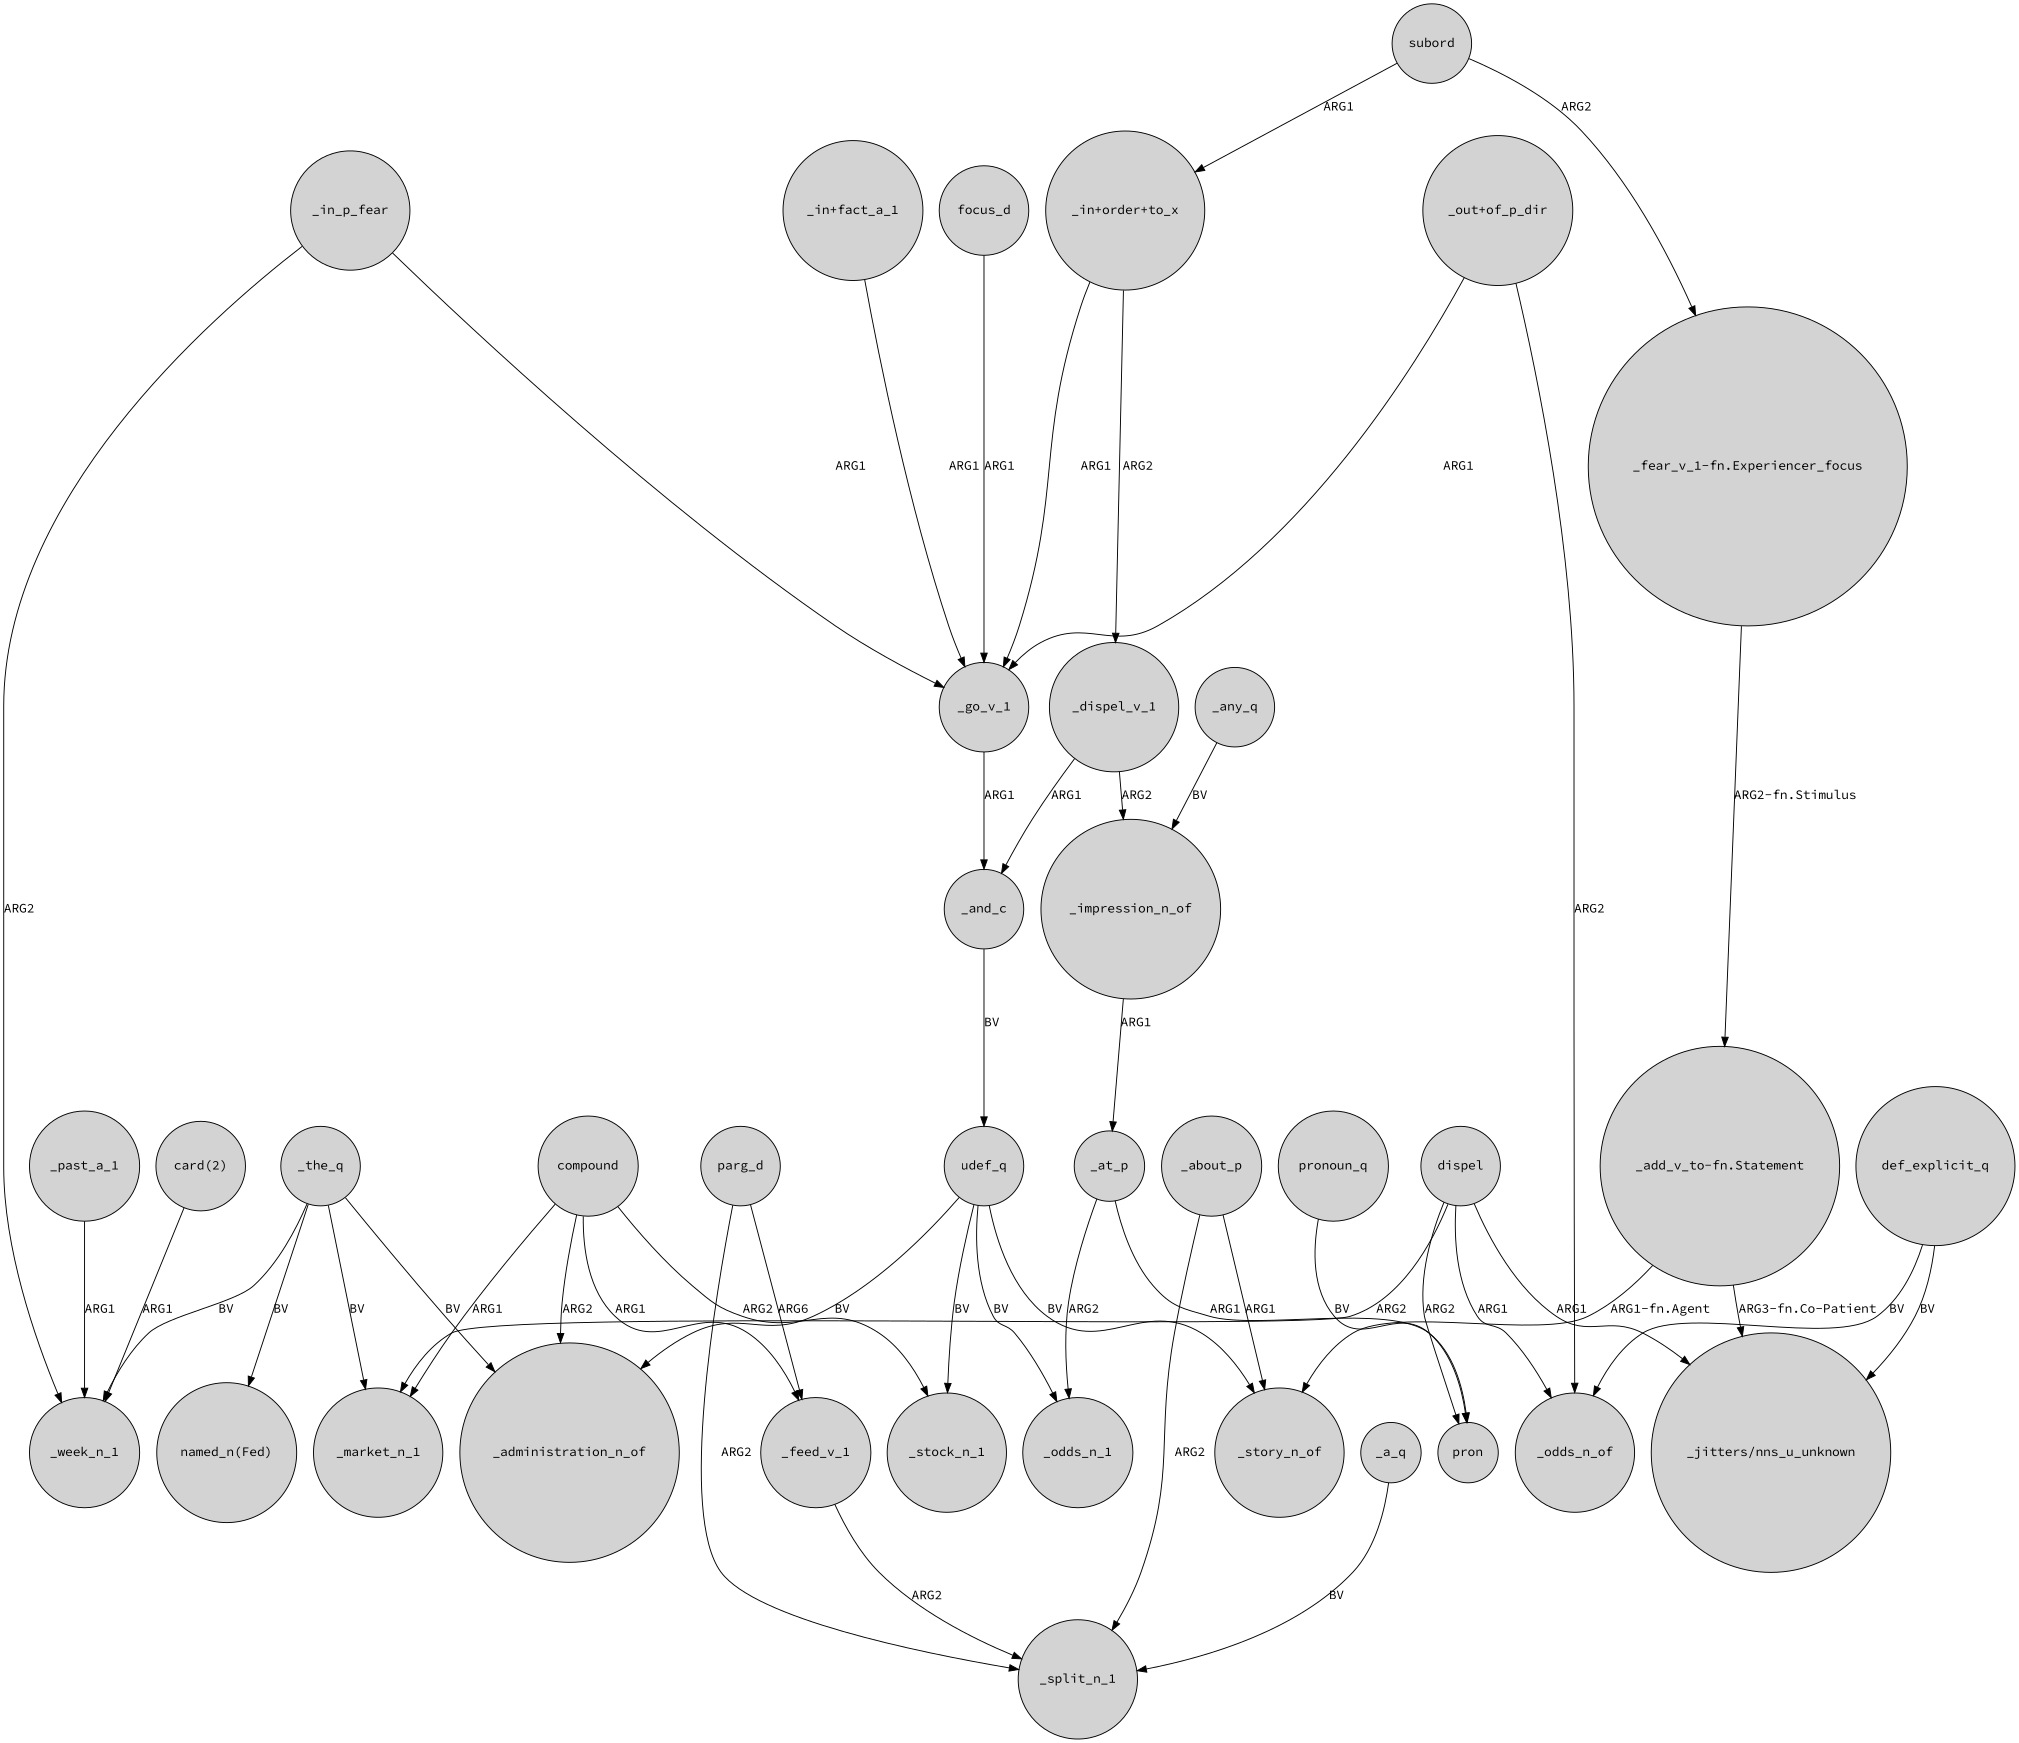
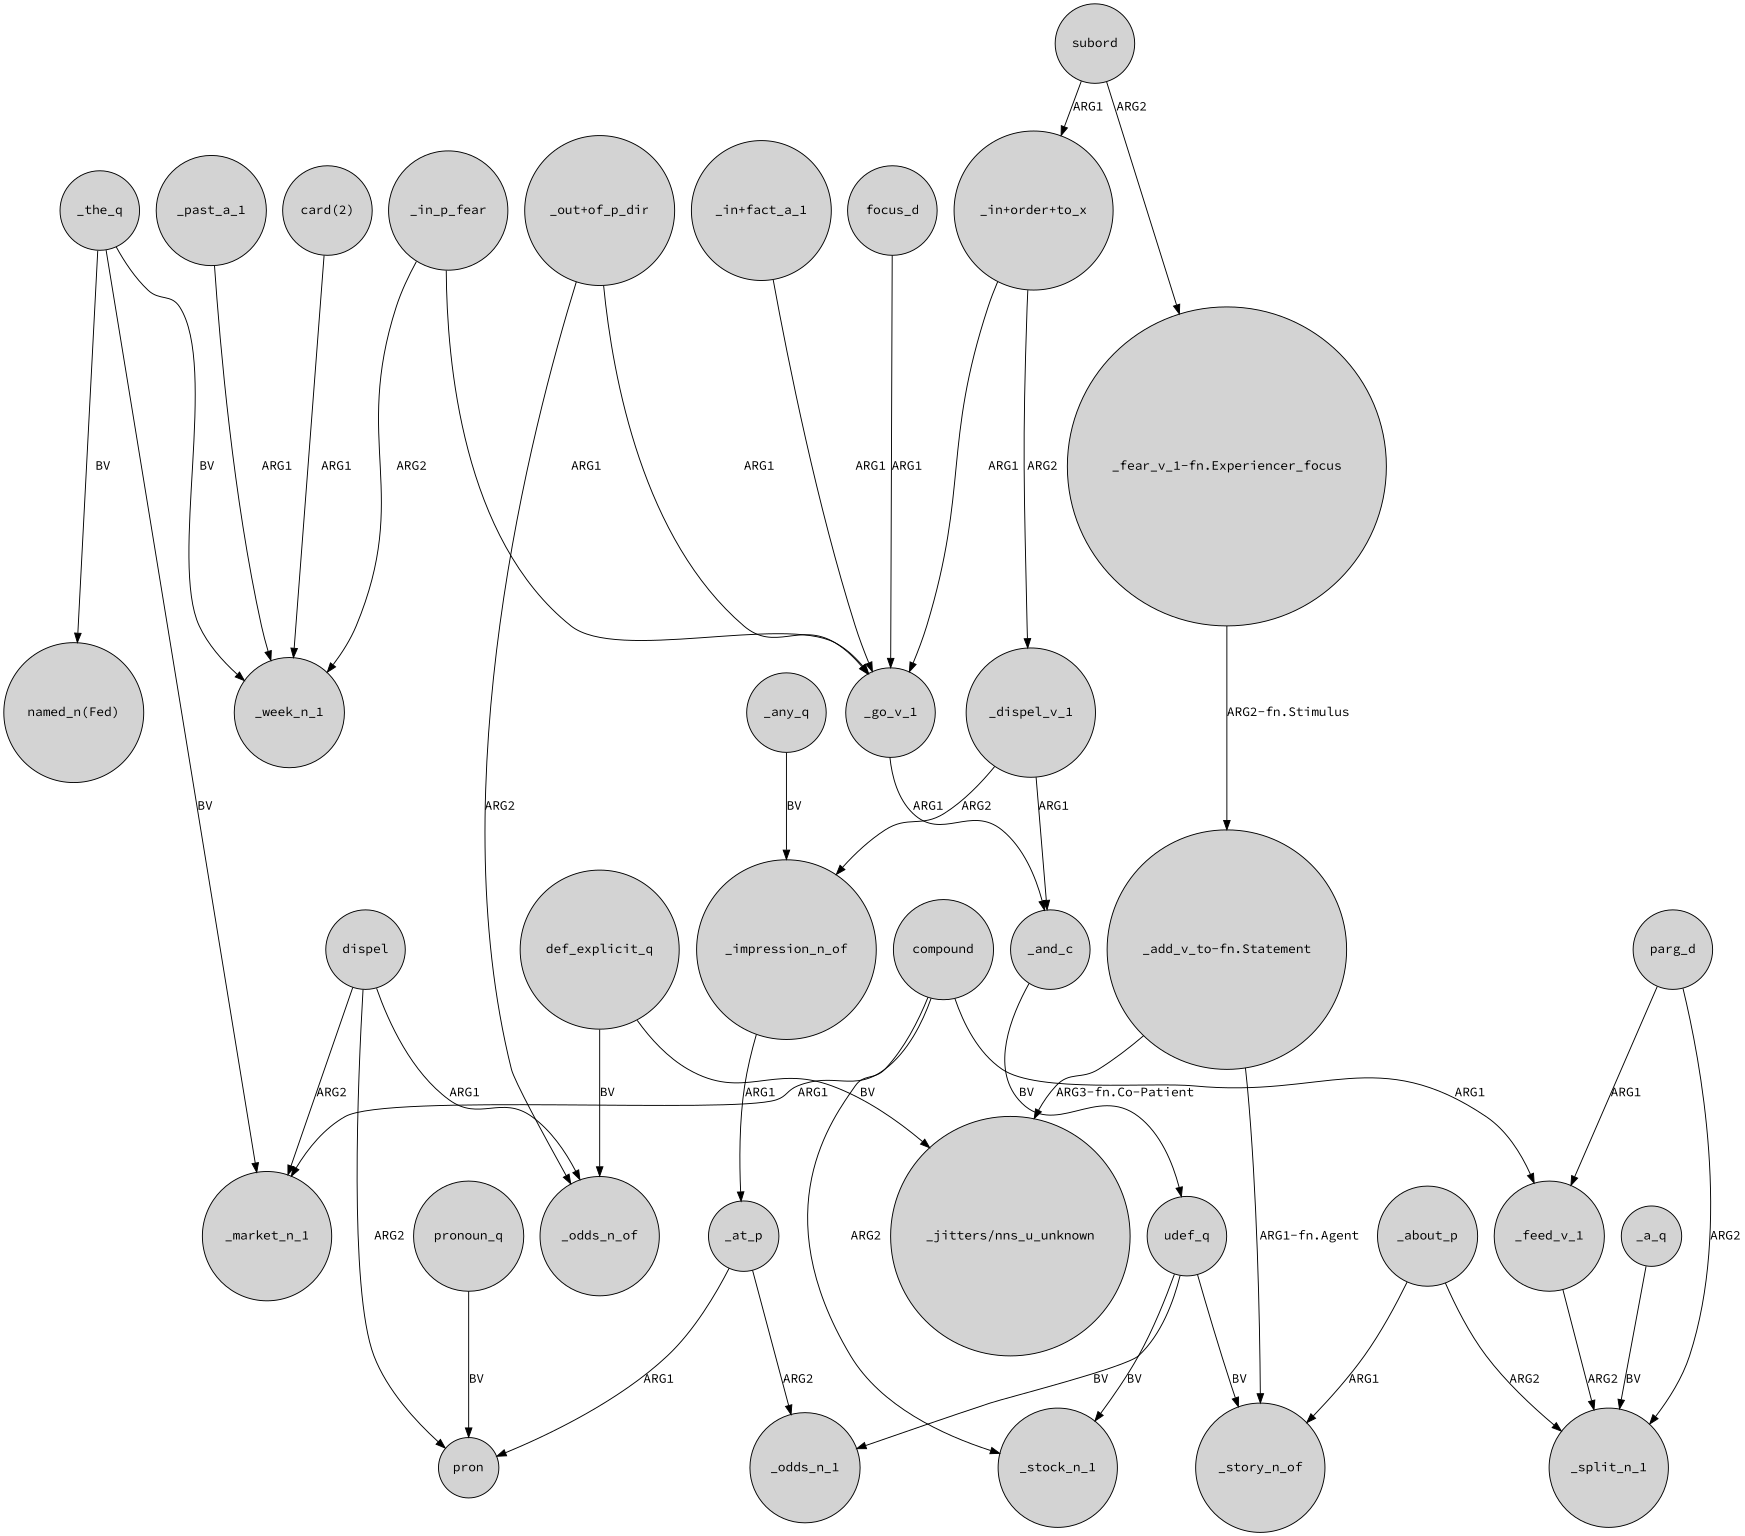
edge "parg_d" -> "_feed_v_1": label "ARG6" -> "ARG1"
edge "dispel" -> "_jitters/nns_u_unknown": removed, label "ARG1"
node "_administration_n_of": removed
